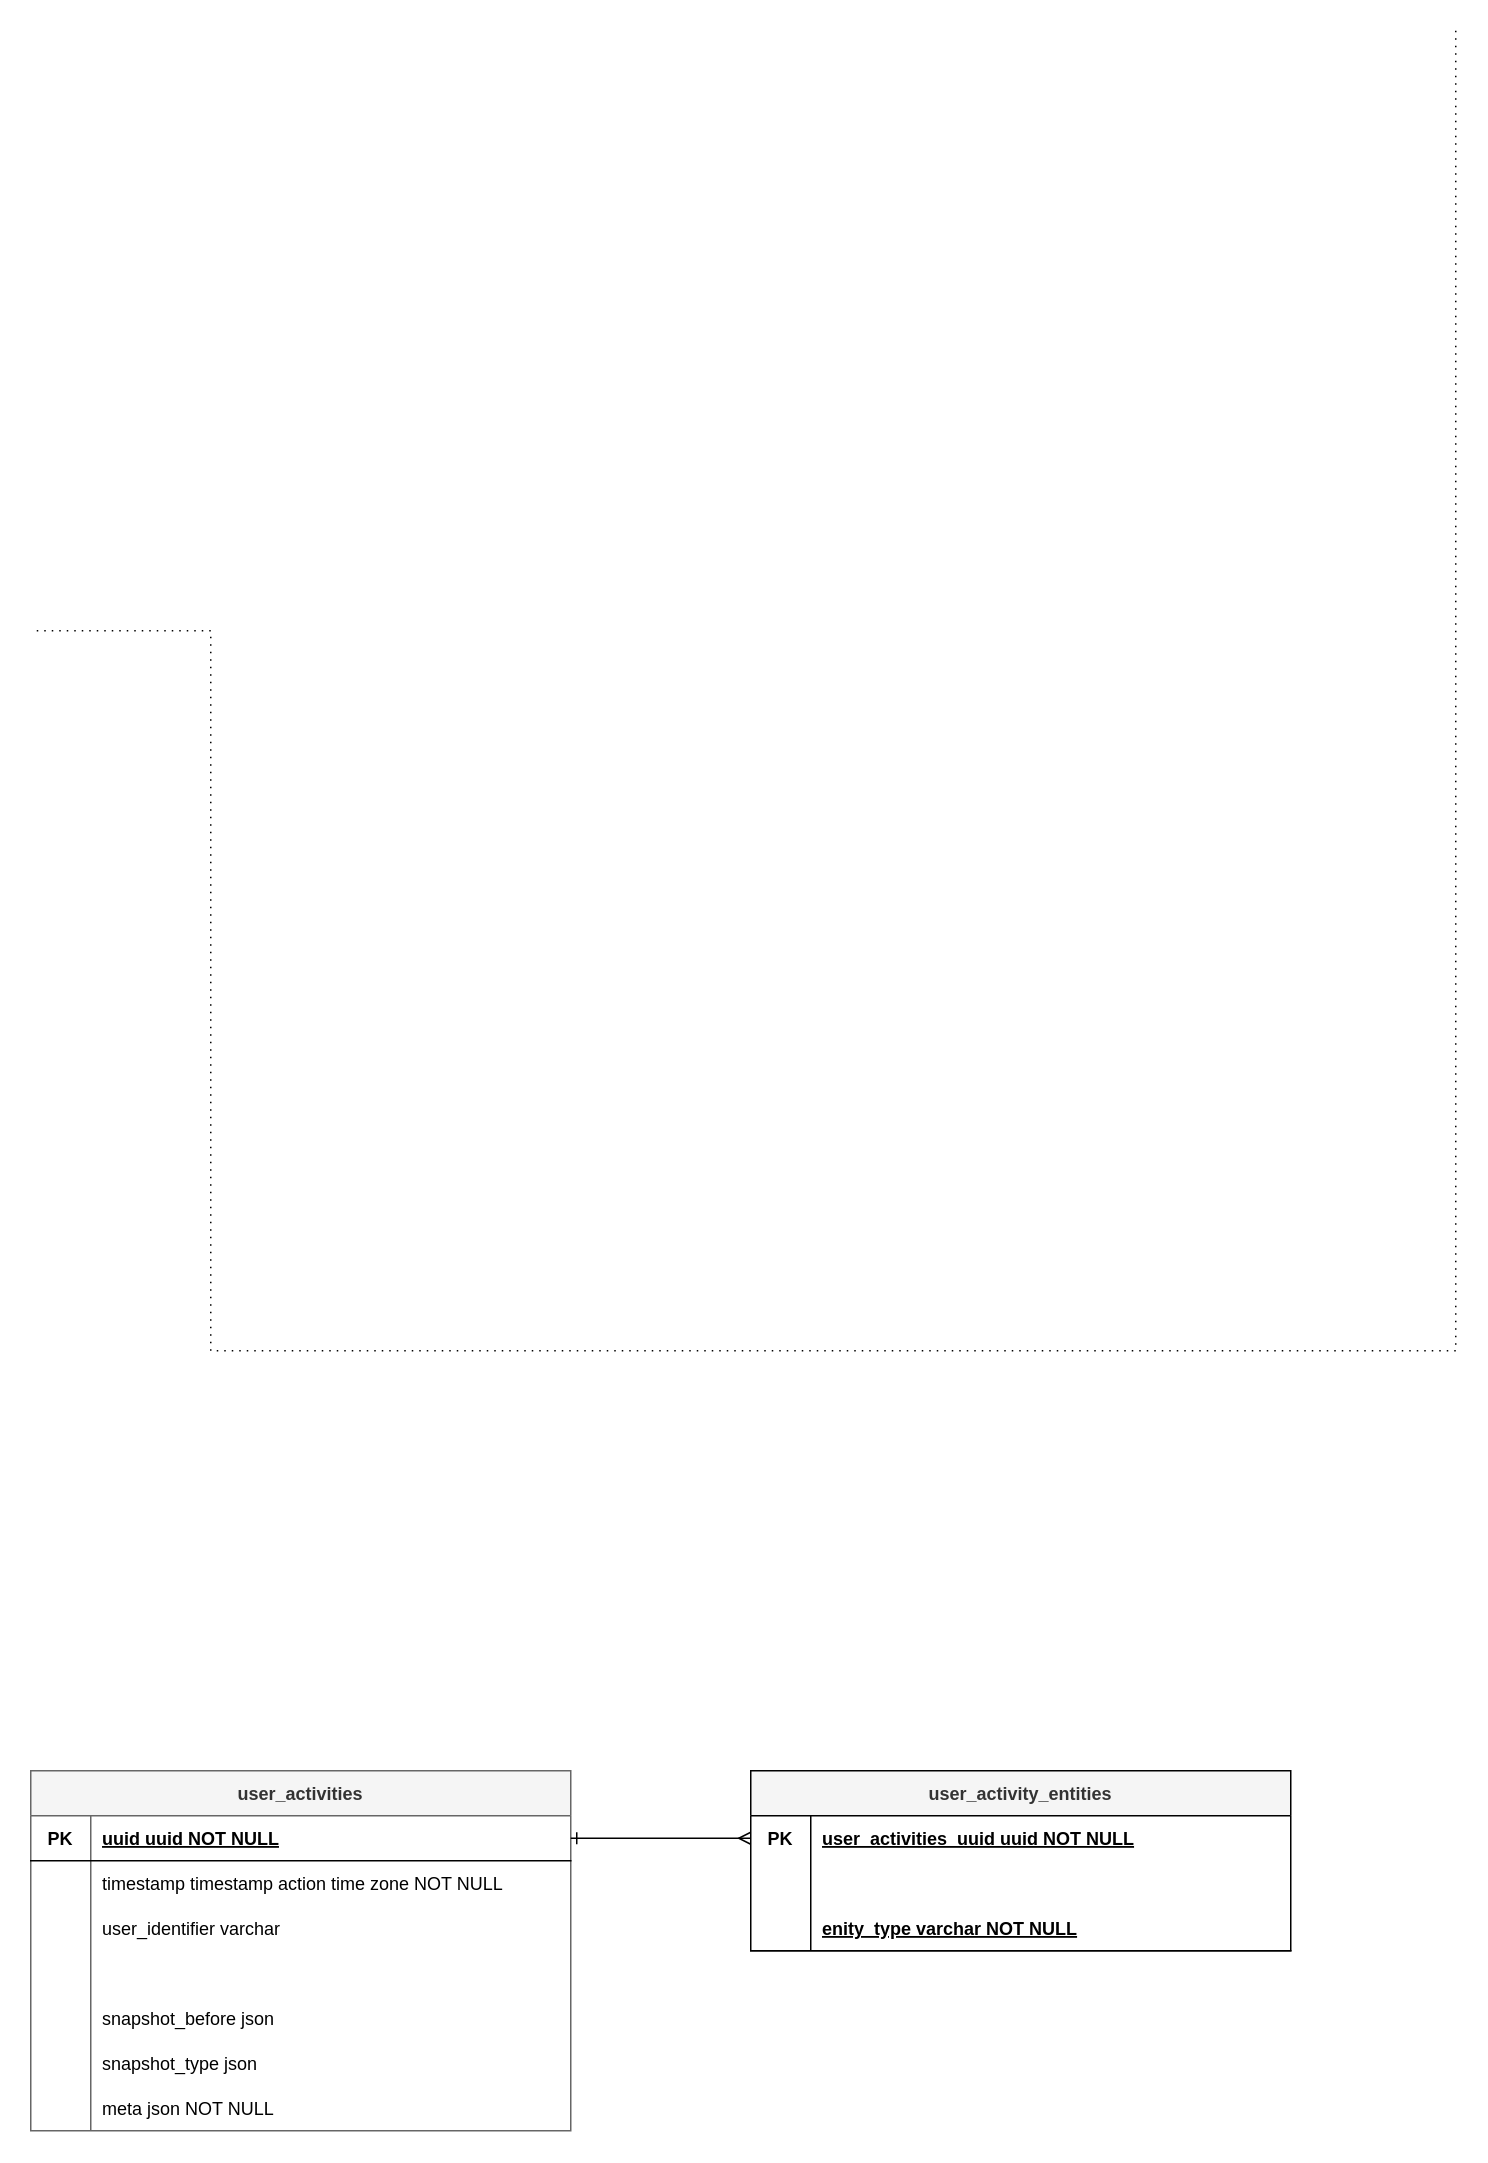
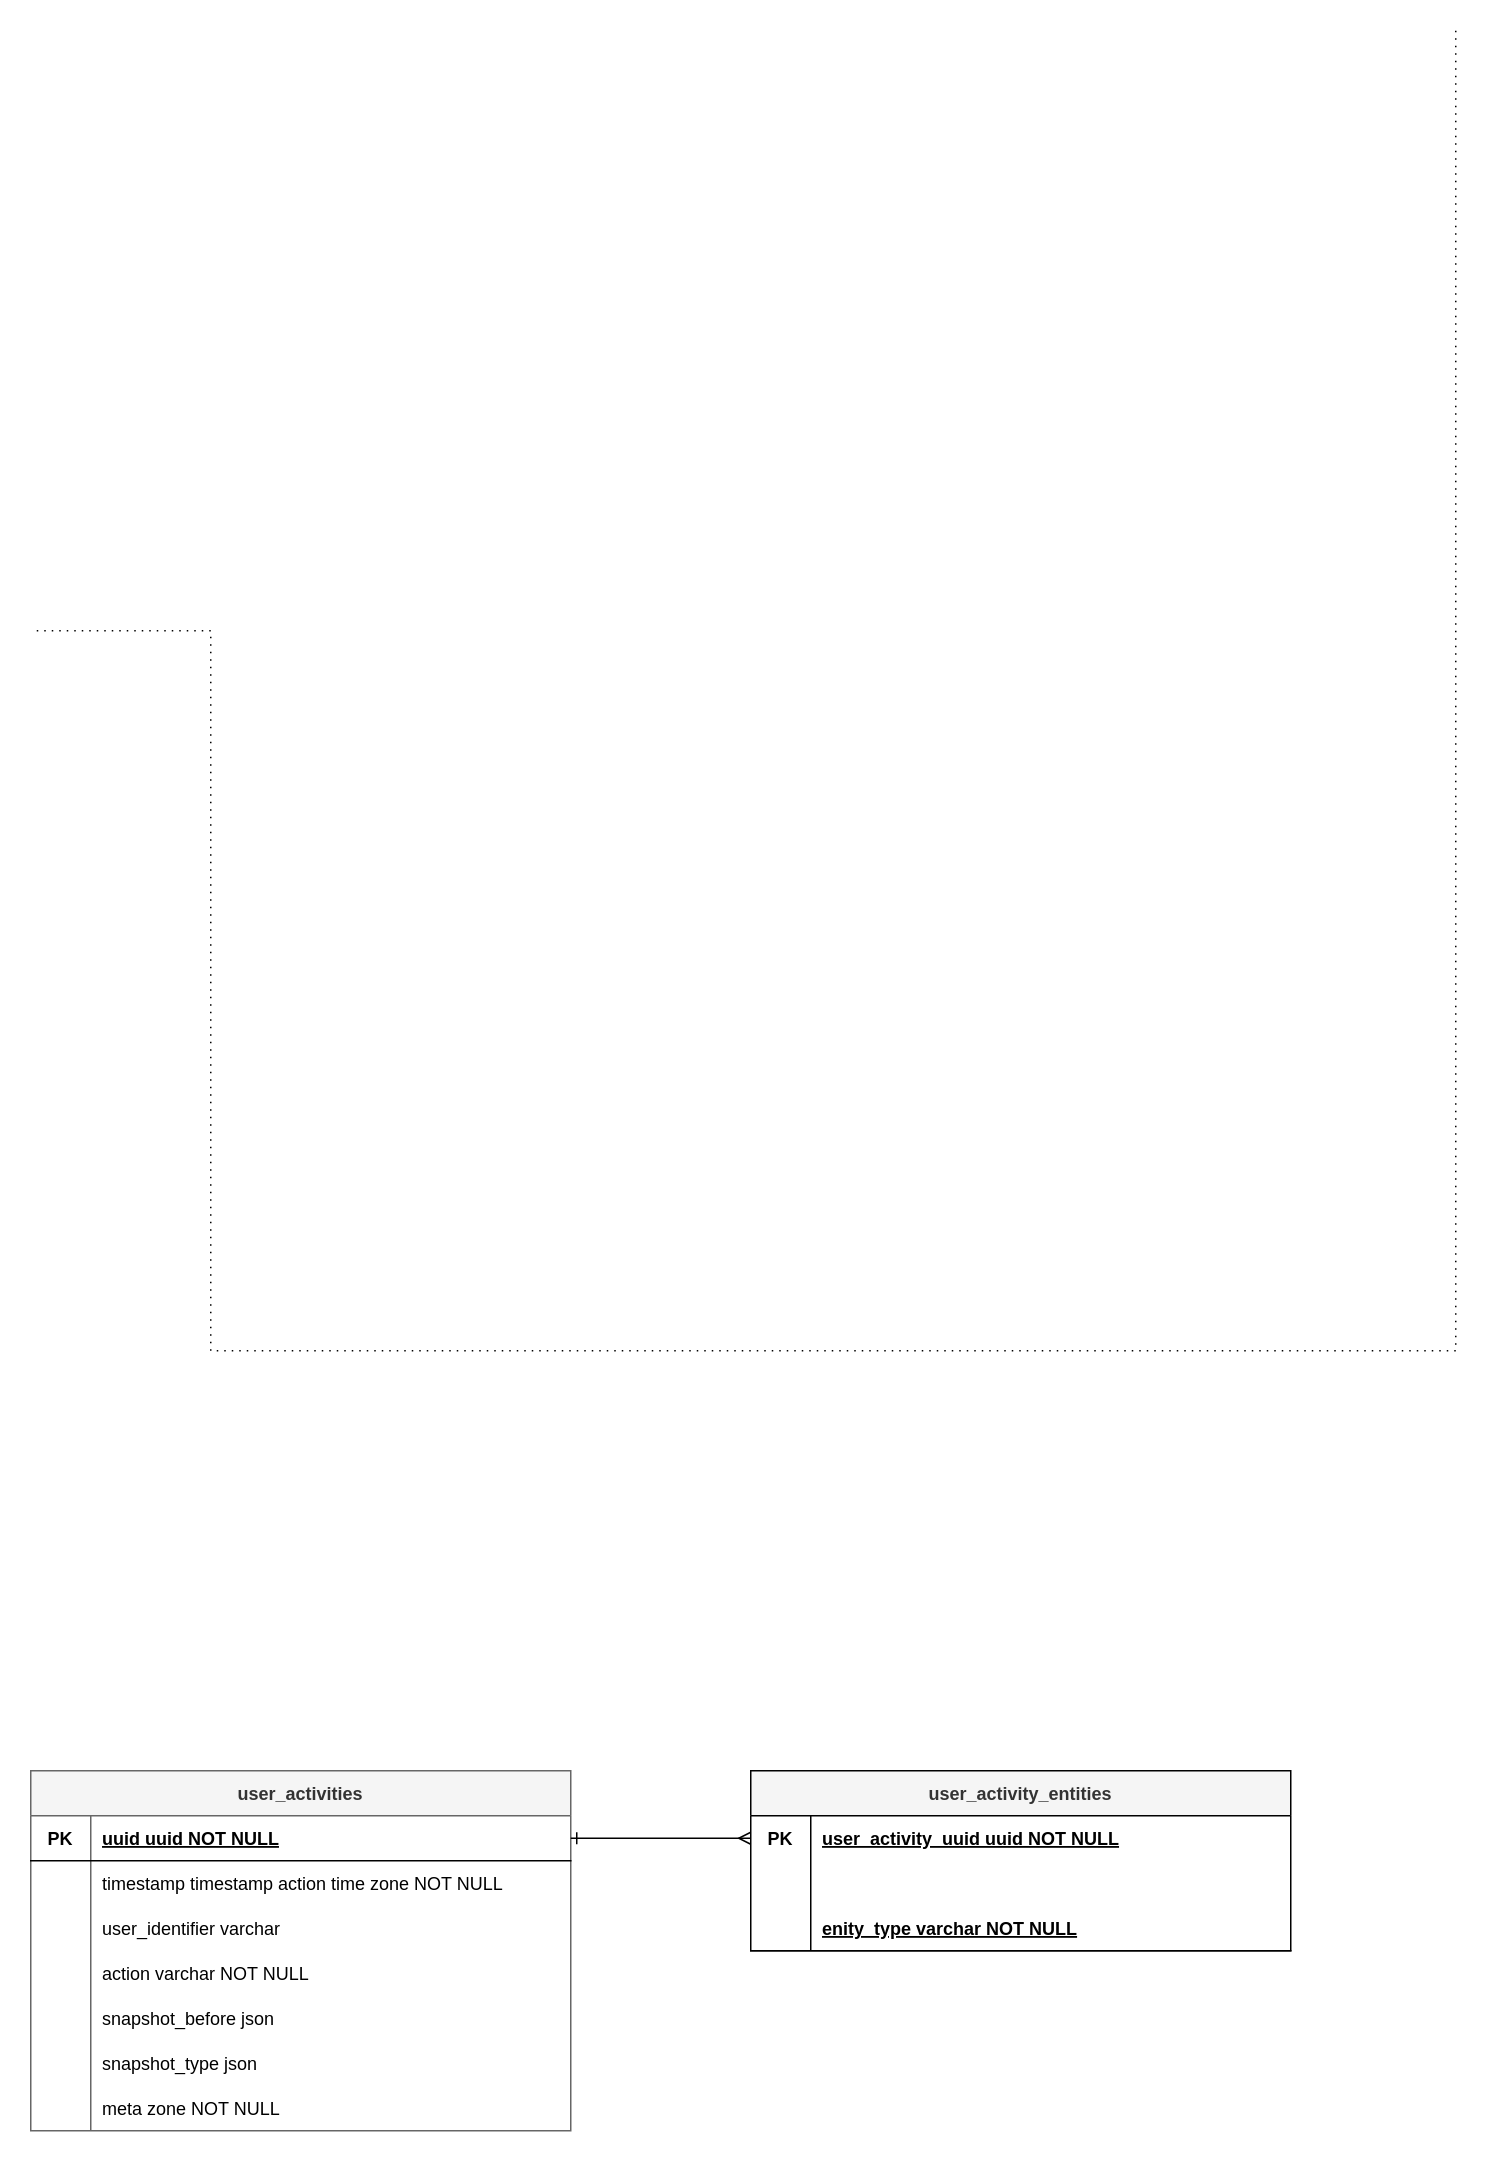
node "user_activities_uuid uuid NOT NULL": label "user_activities_uuid uuid NOT NULL" -> "user_activity_uuid uuid NOT NULL"
node "action varchar NOT NULL": added
node "meta json NOT NULL": label "meta json NOT NULL" -> "meta zone NOT NULL"
